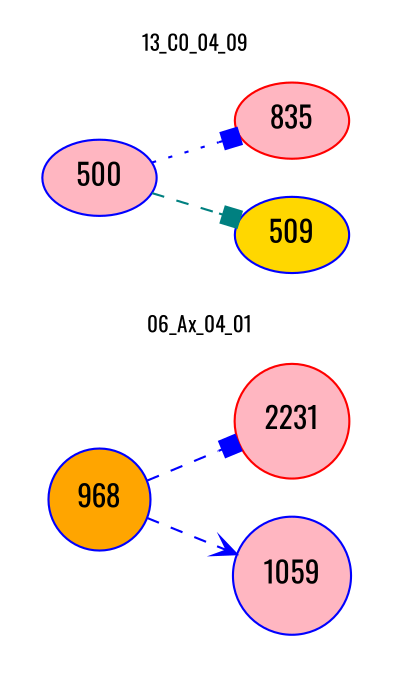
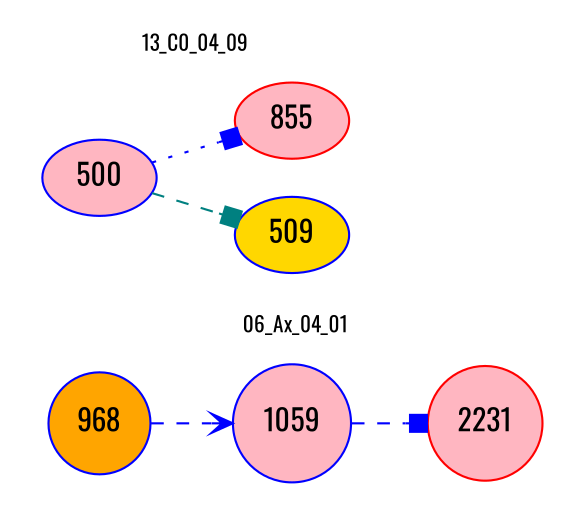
node "835": label "835" -> "855"
edge "968" -> "2231": now "1059" -> "2231"
